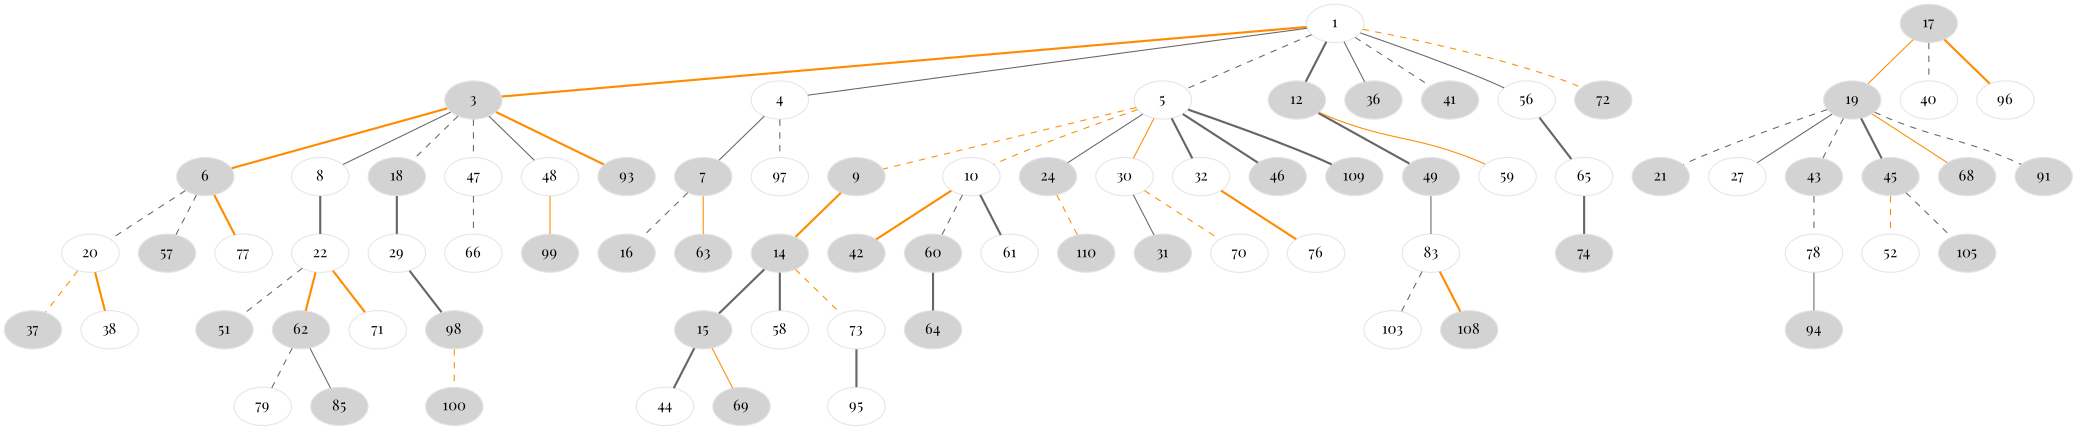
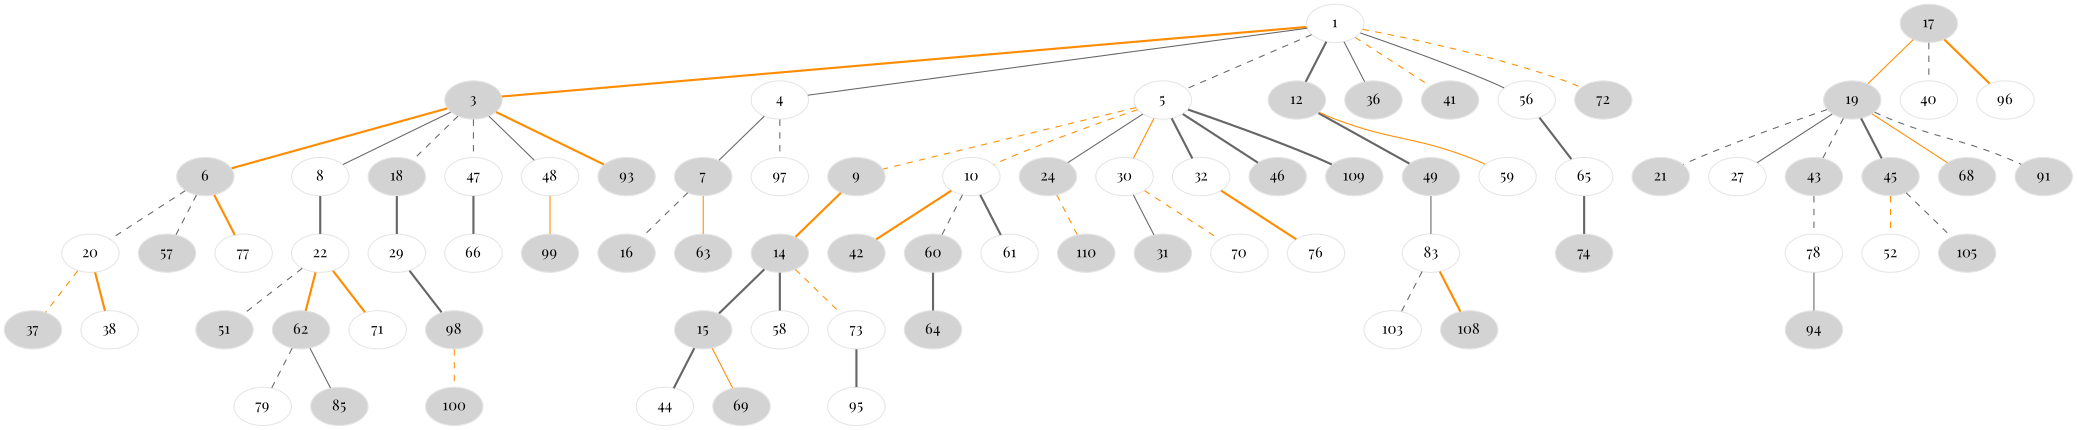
edge "1" -- "41": color gray40 -> darkorange
edge "47" -- "66": style dashed -> bold
